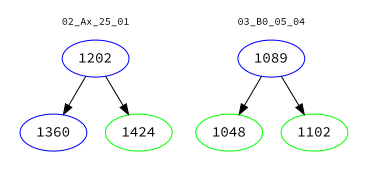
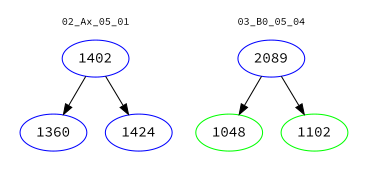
cluster "02_Ax_25_01": label "02_Ax_25_01" -> "02_Ax_05_01"
node "1202": label "1202" -> "1402"
node "1089": label "1089" -> "2089"
node "1424": color green -> blue
